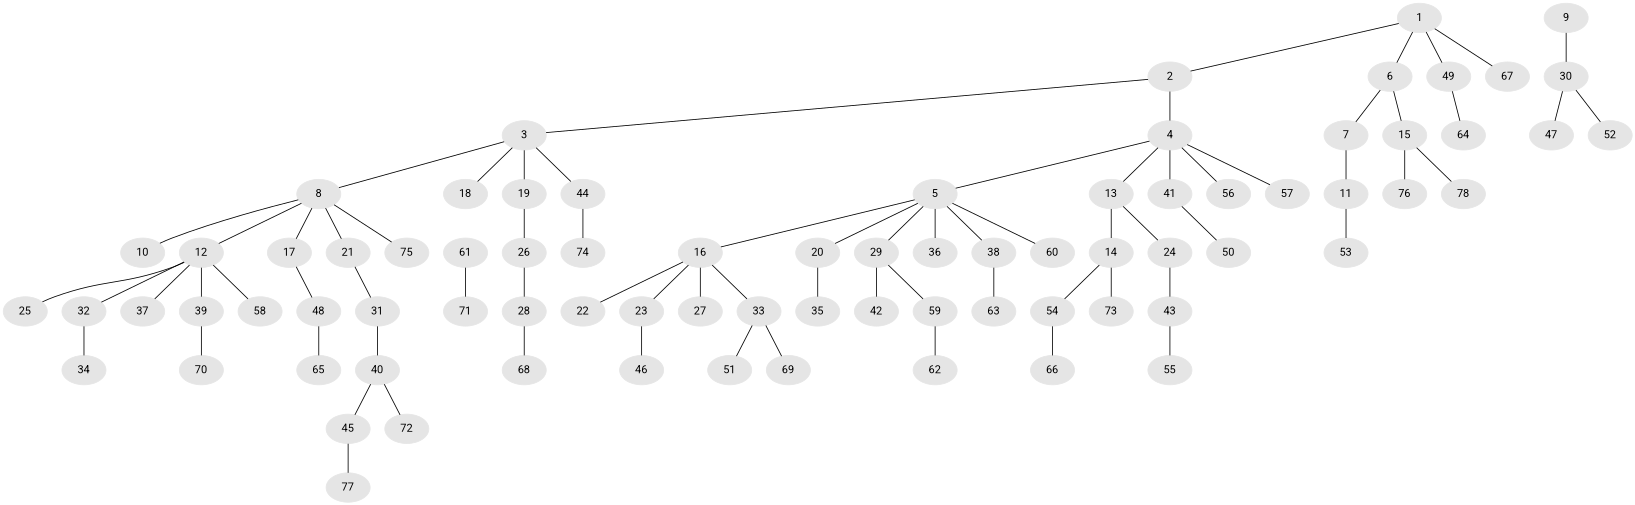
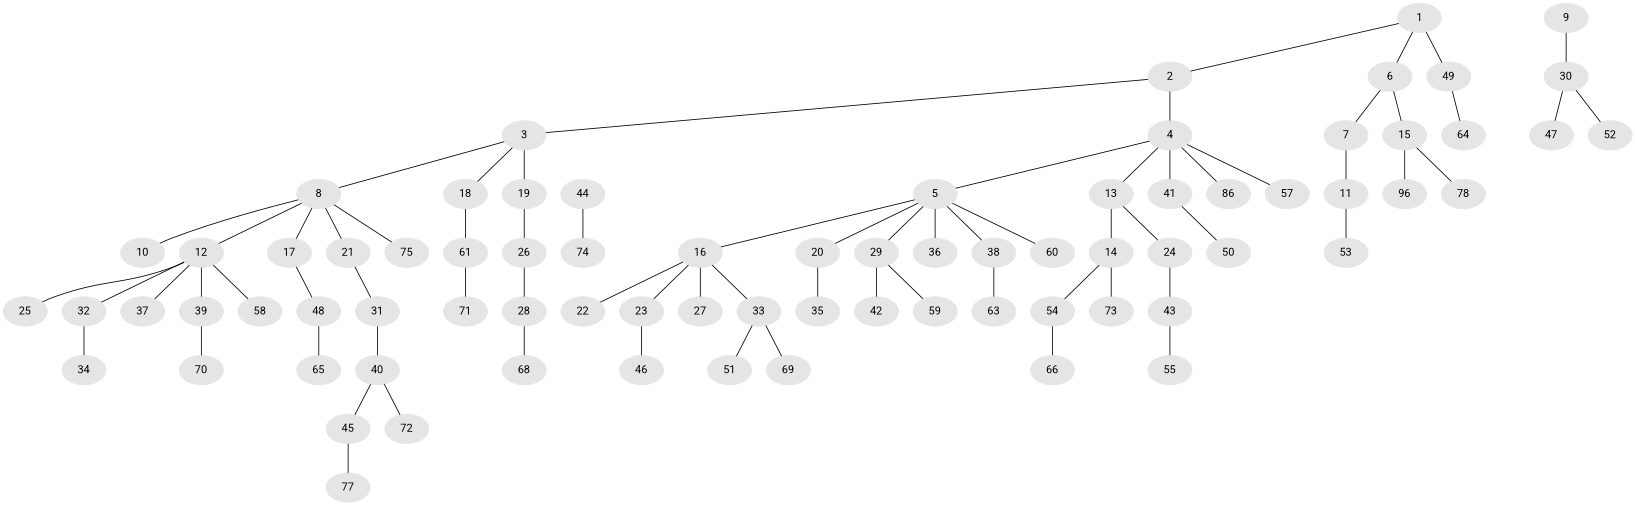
node "67": removed
edge "3" -- "44": removed
node "56": label "56" -> "86"
node "76": label "76" -> "96"
edge "18" -- "61": added
node "62": removed
